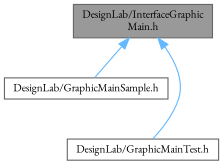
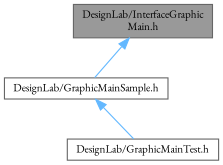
edge "DesignLab/GraphicMainTest.h" -> "DesignLab/InterfaceGraphic Main.h": now "DesignLab/GraphicMainTest.h" -> "DesignLab/GraphicMainSample.h"
